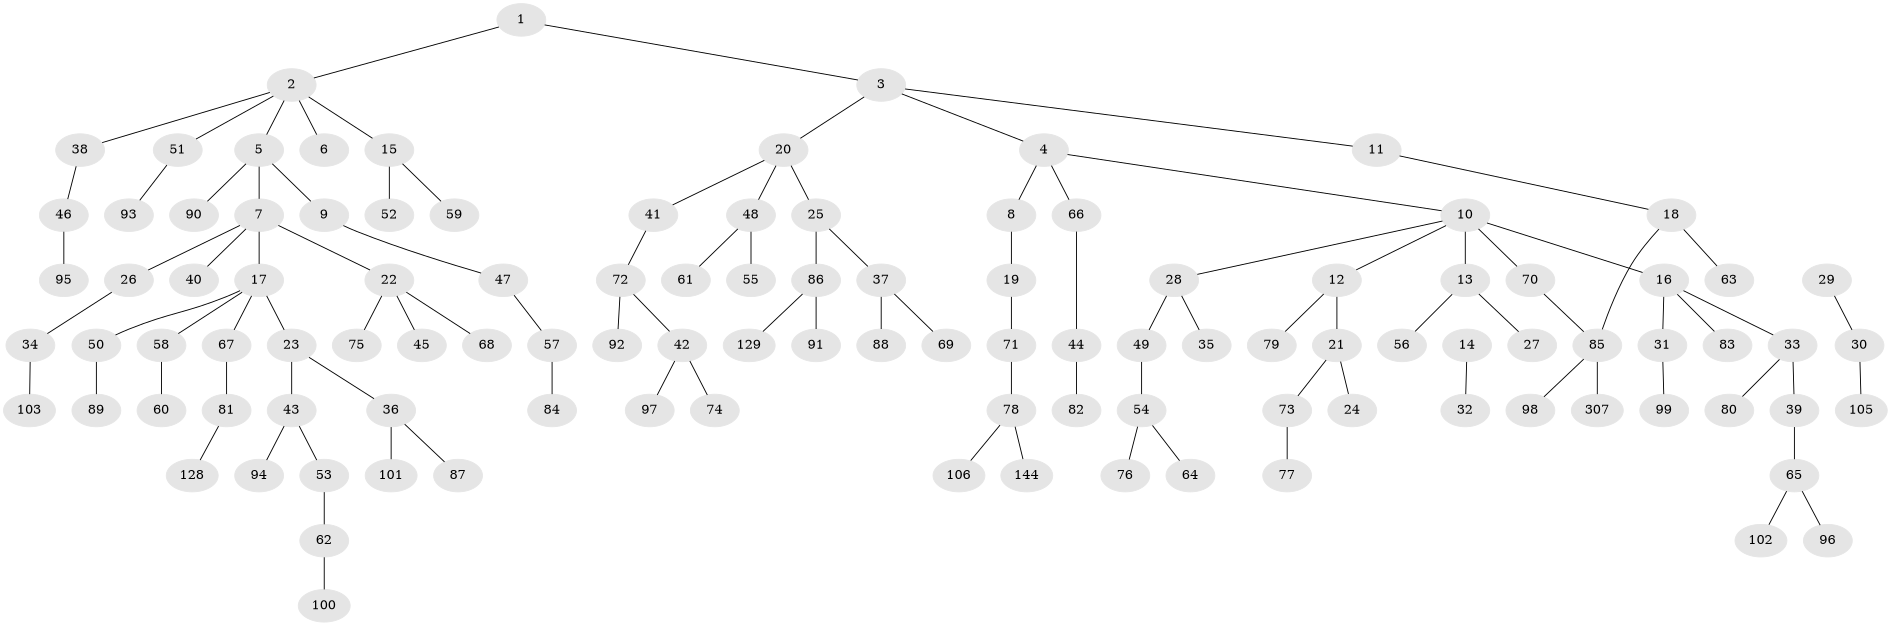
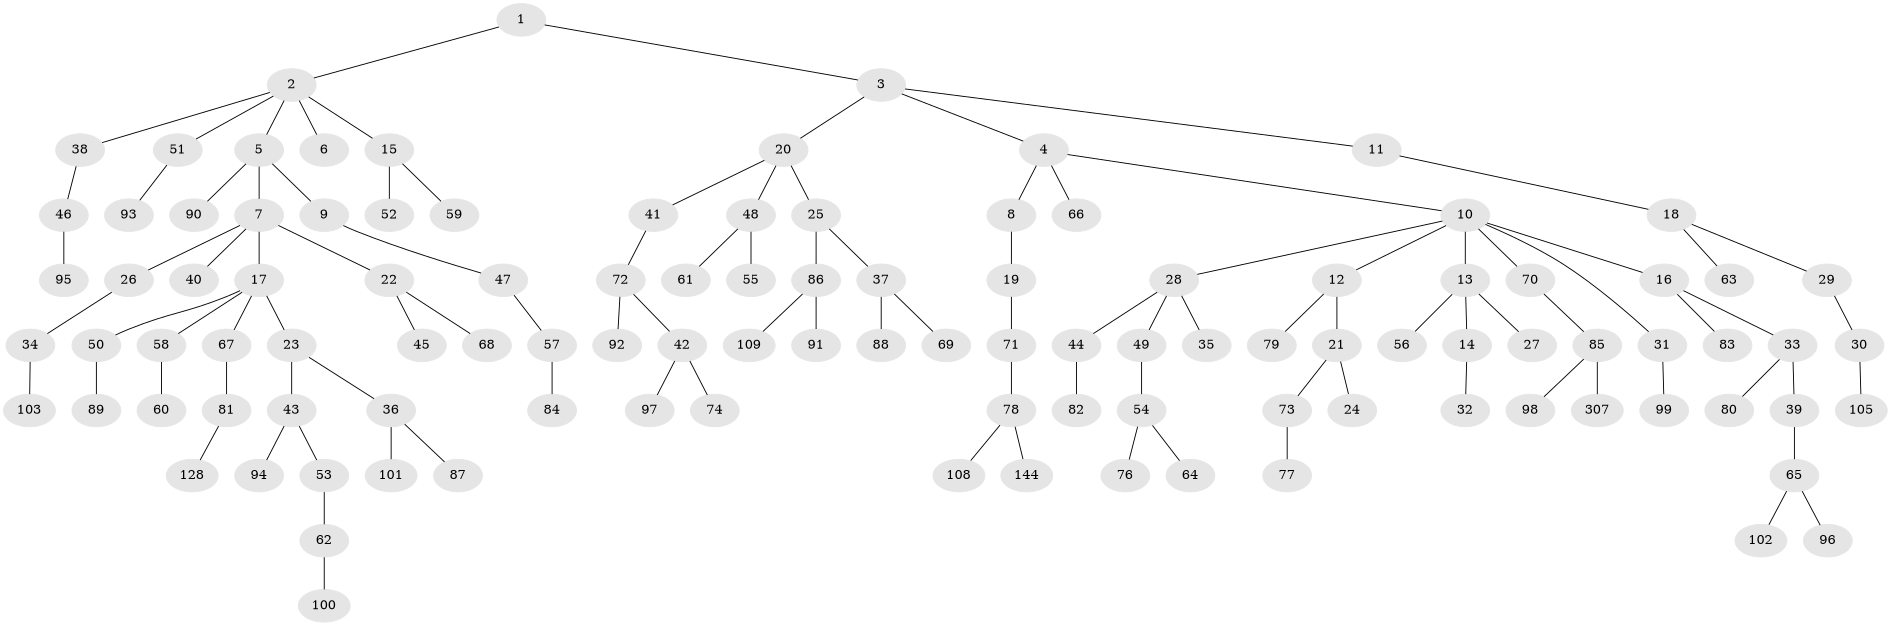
edge "18" -- "85": now "18" -- "29"
edge "66" -- "44": now "28" -- "44"
edge "13" -- "14": added
edge "16" -- "31": now "10" -- "31"
node "75": removed
node "129": label "129" -> "109"
node "106": label "106" -> "108"
